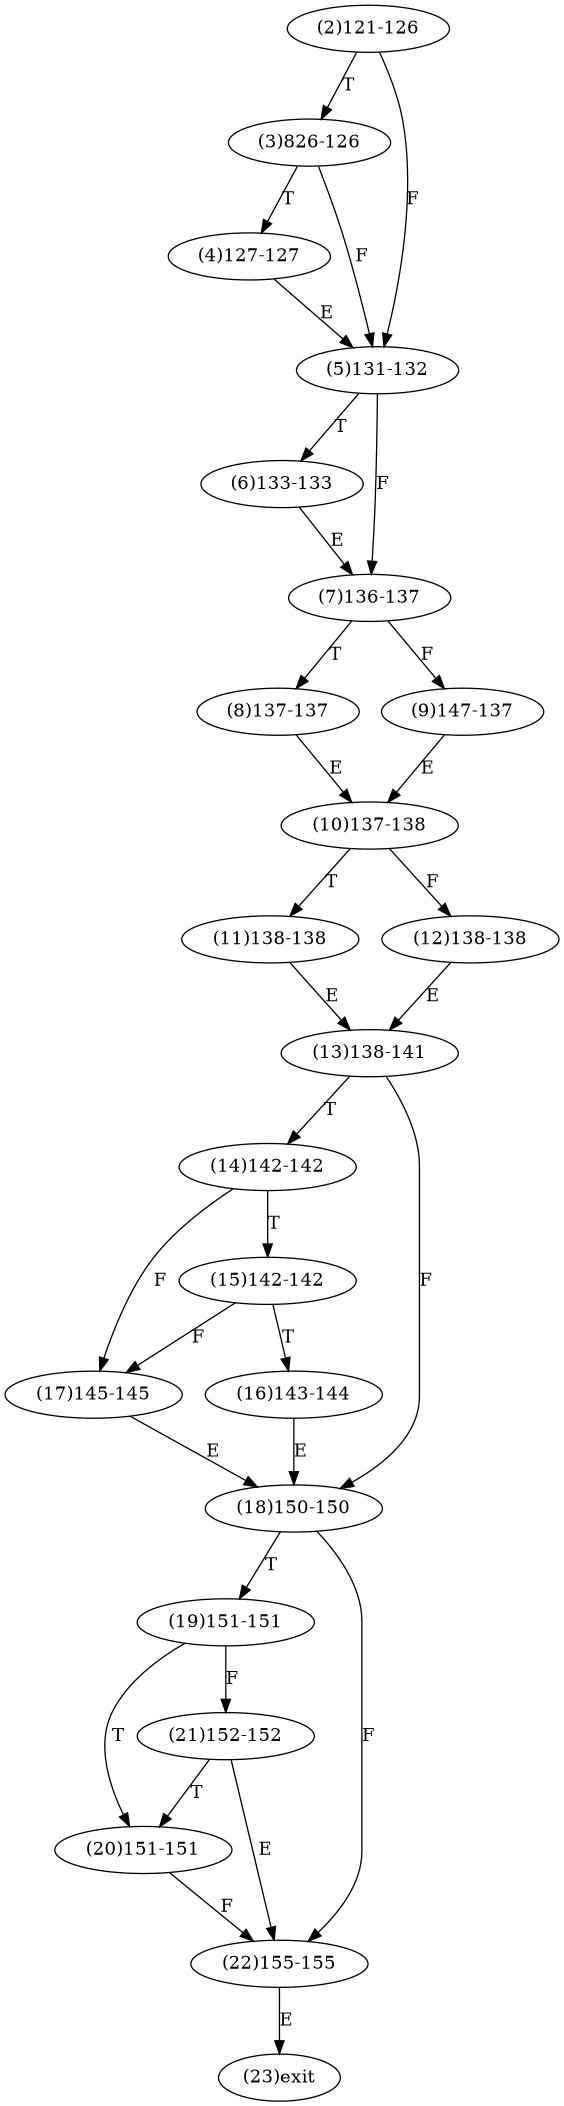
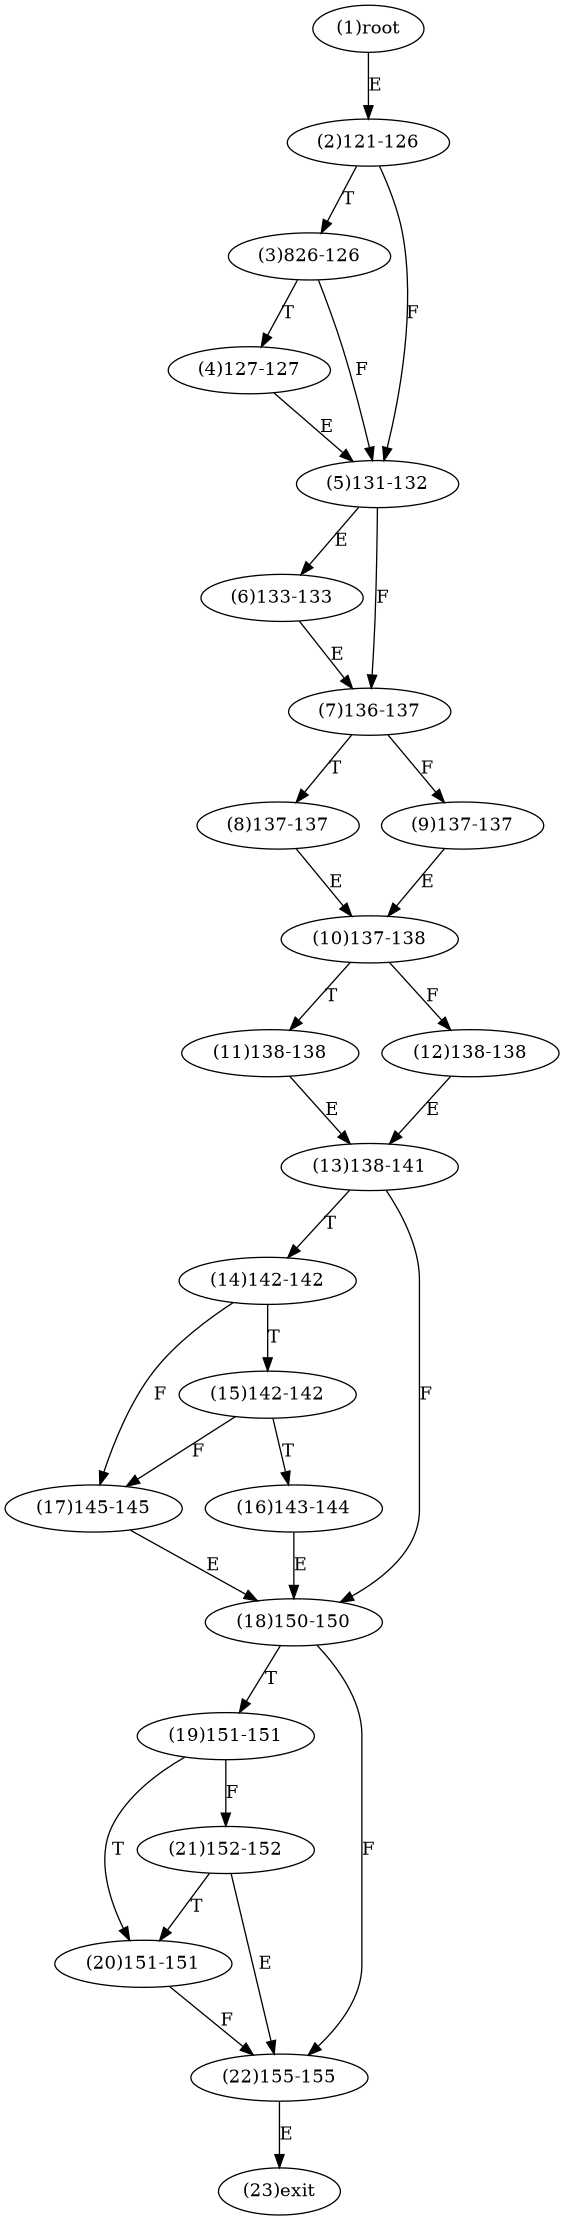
node "(1)root": added
edge "(5)131-132" -> "(6)133-133": label "T" -> "E"
node "(9)147-137": label "(9)147-137" -> "(9)137-137"
